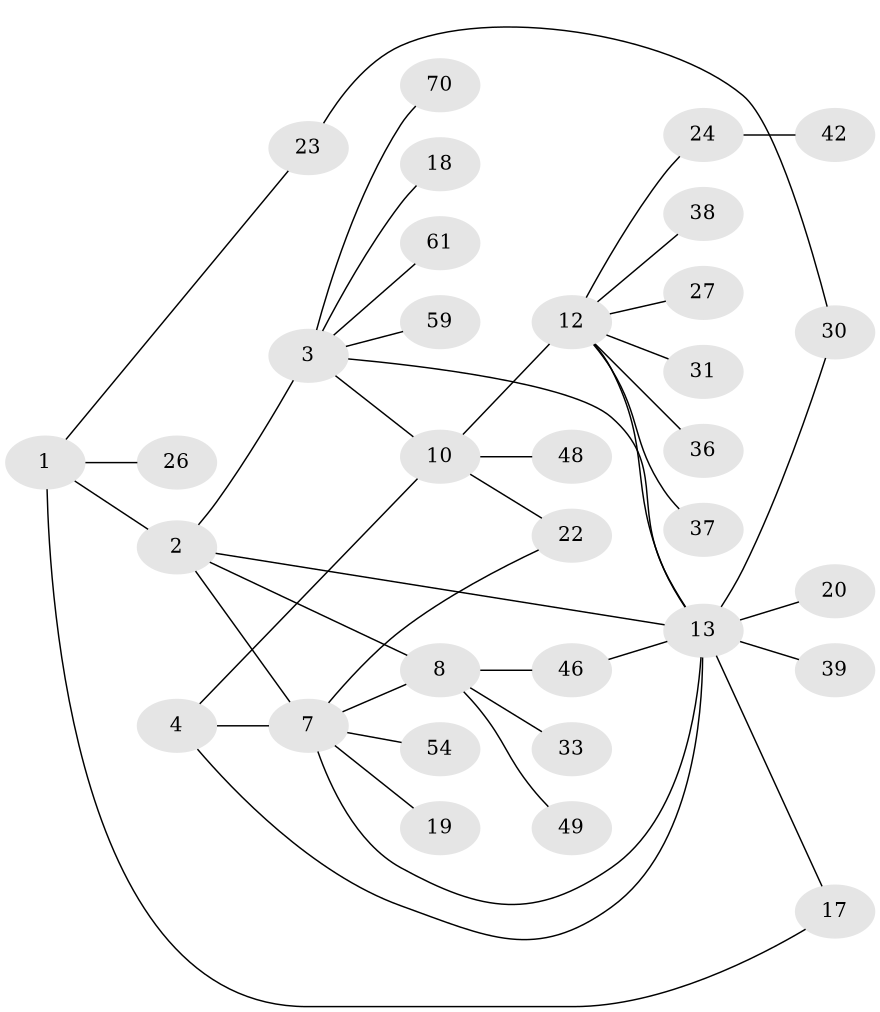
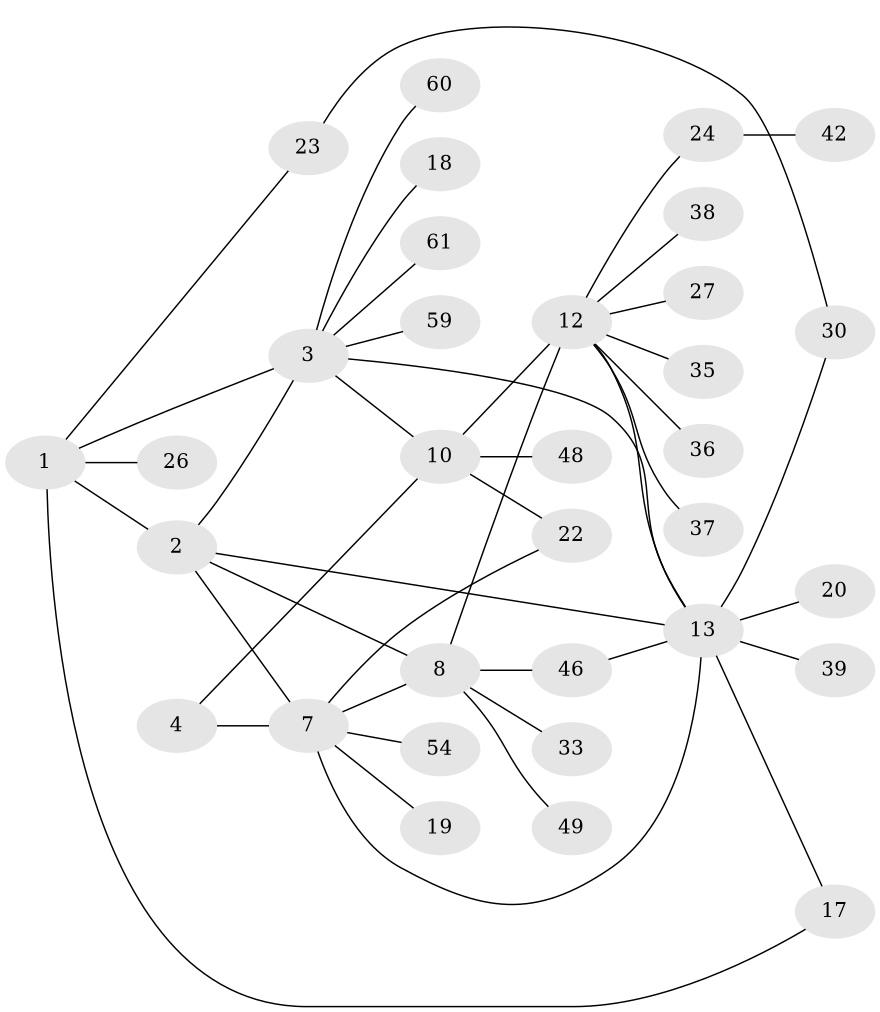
node "70": label "70" -> "60"
node "31": label "31" -> "35"
edge "3" -- "1": added
edge "12" -- "8": added
edge "13" -- "4": removed
